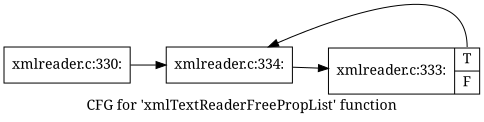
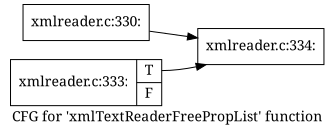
edge "xmlreader.c:334:" -> "xmlreader.c:333:": removed
